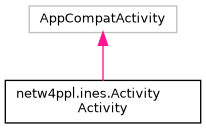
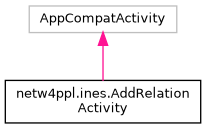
node "netw4ppl.ines.Activity Activity": label "netw4ppl.ines.Activity Activity" -> "netw4ppl.ines.AddRelation Activity"
